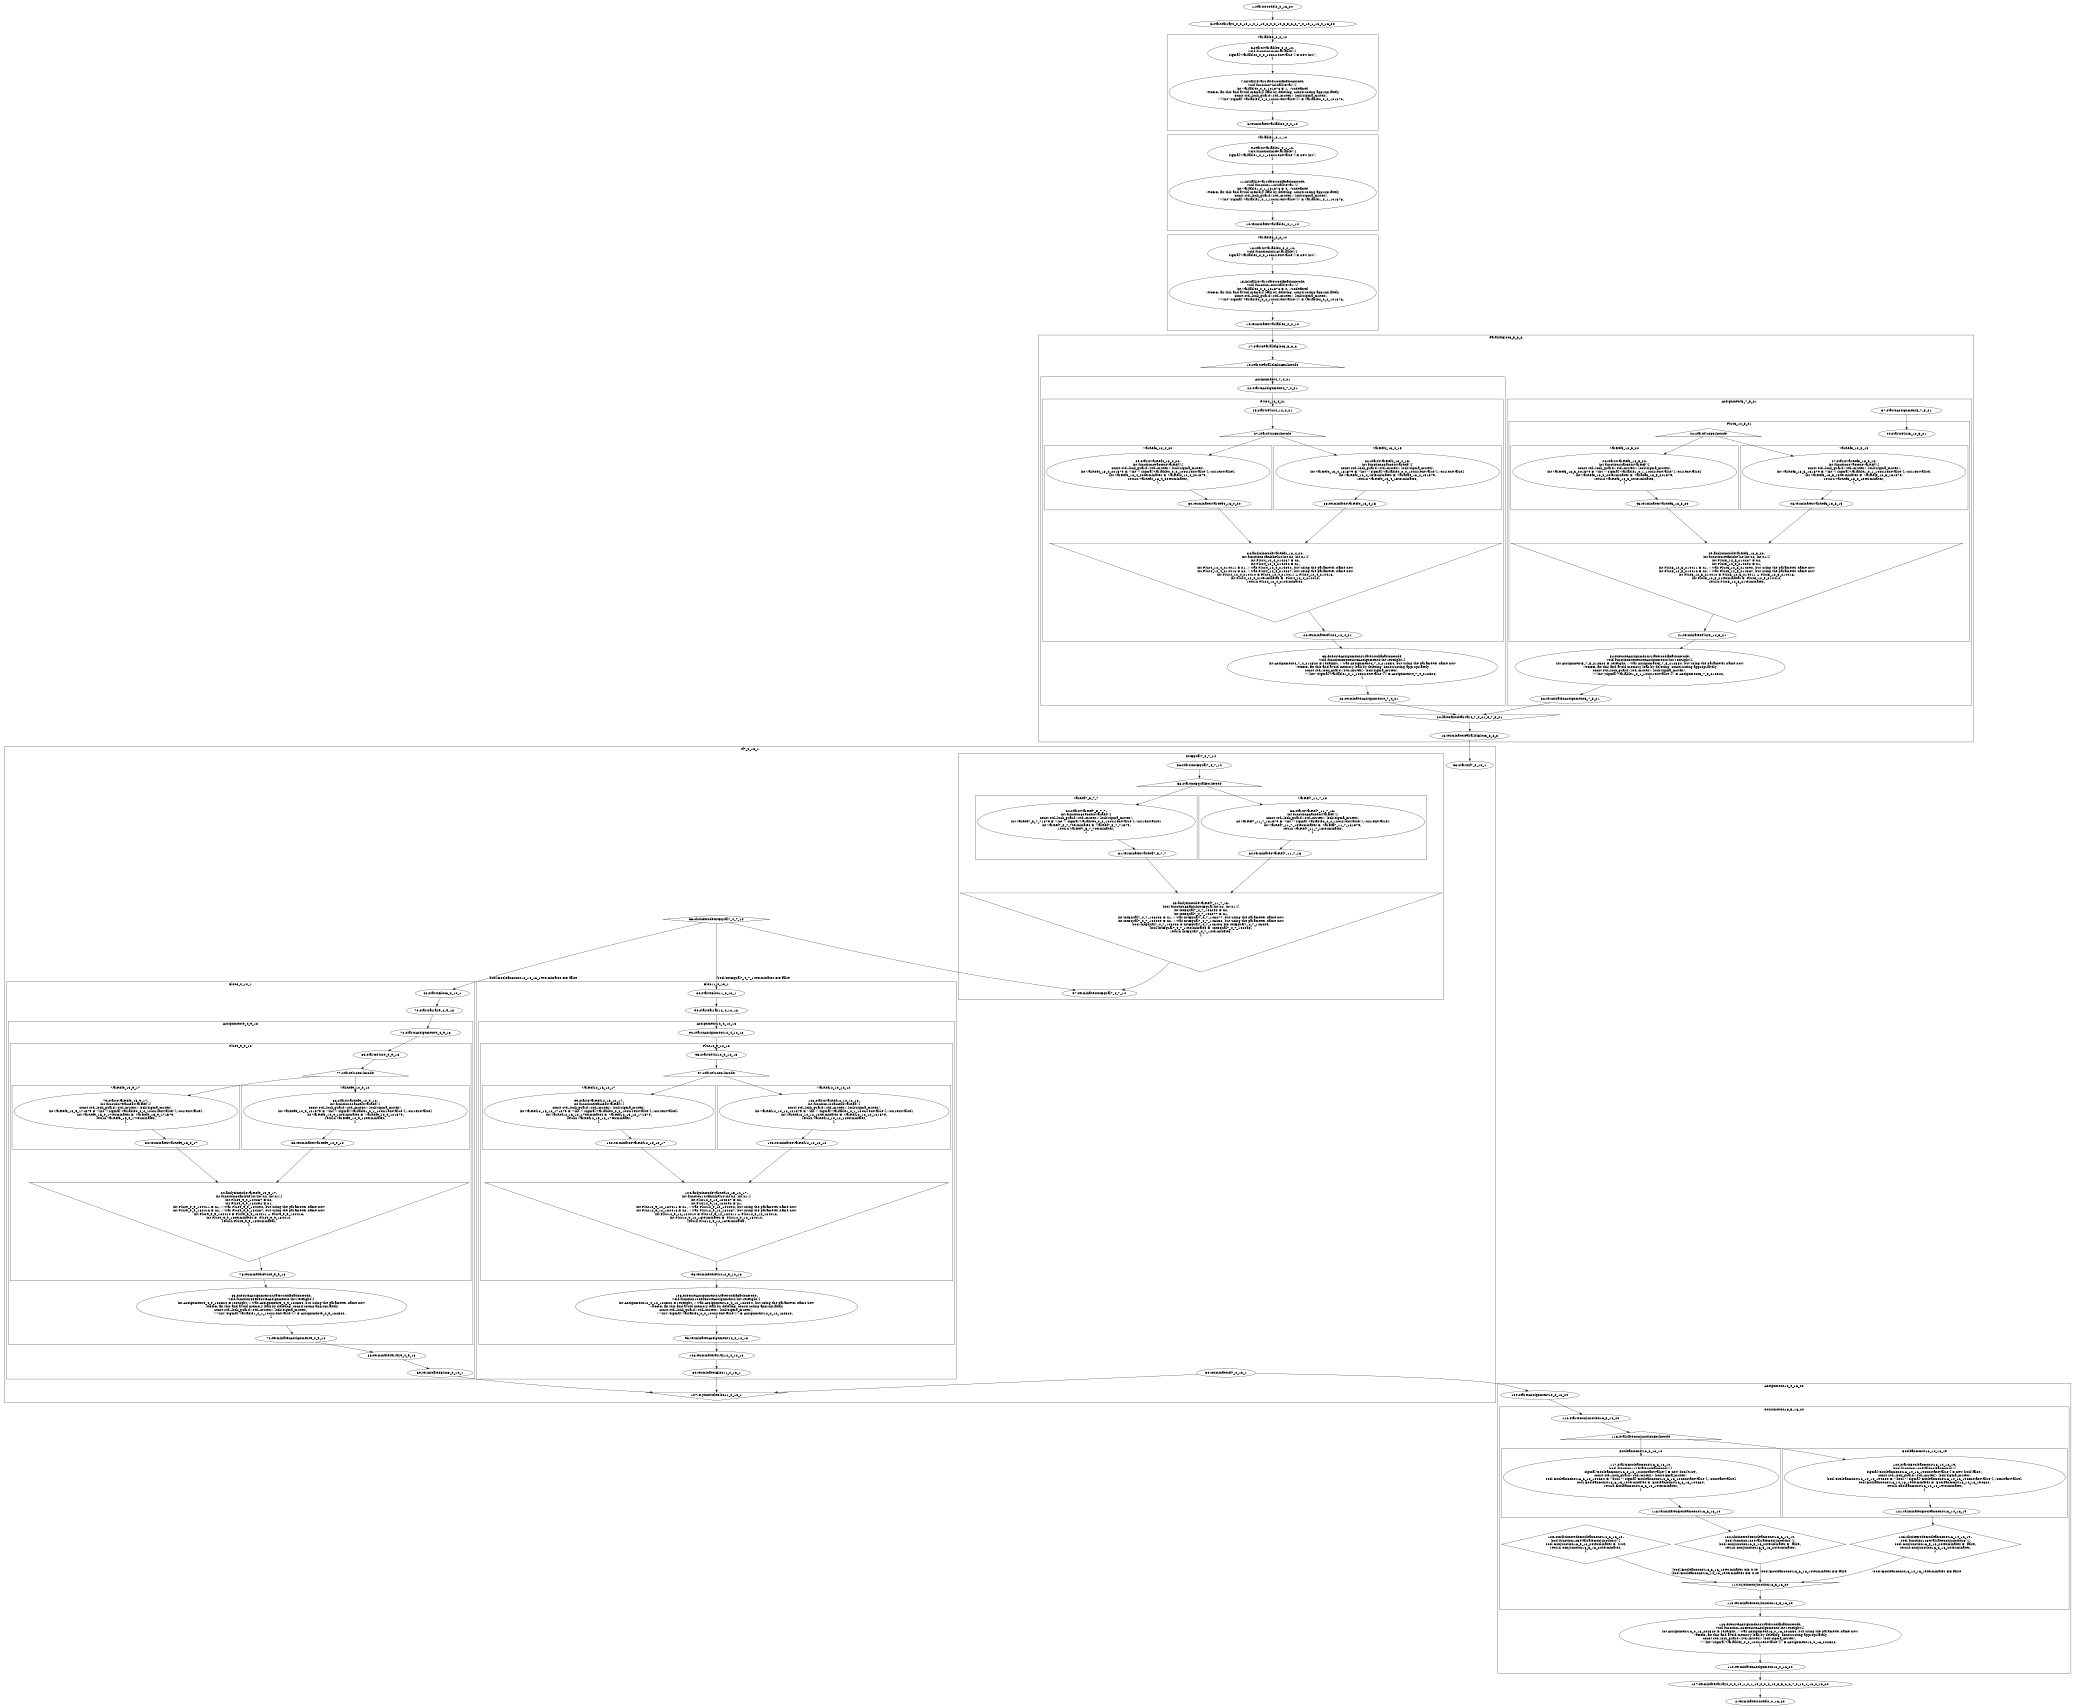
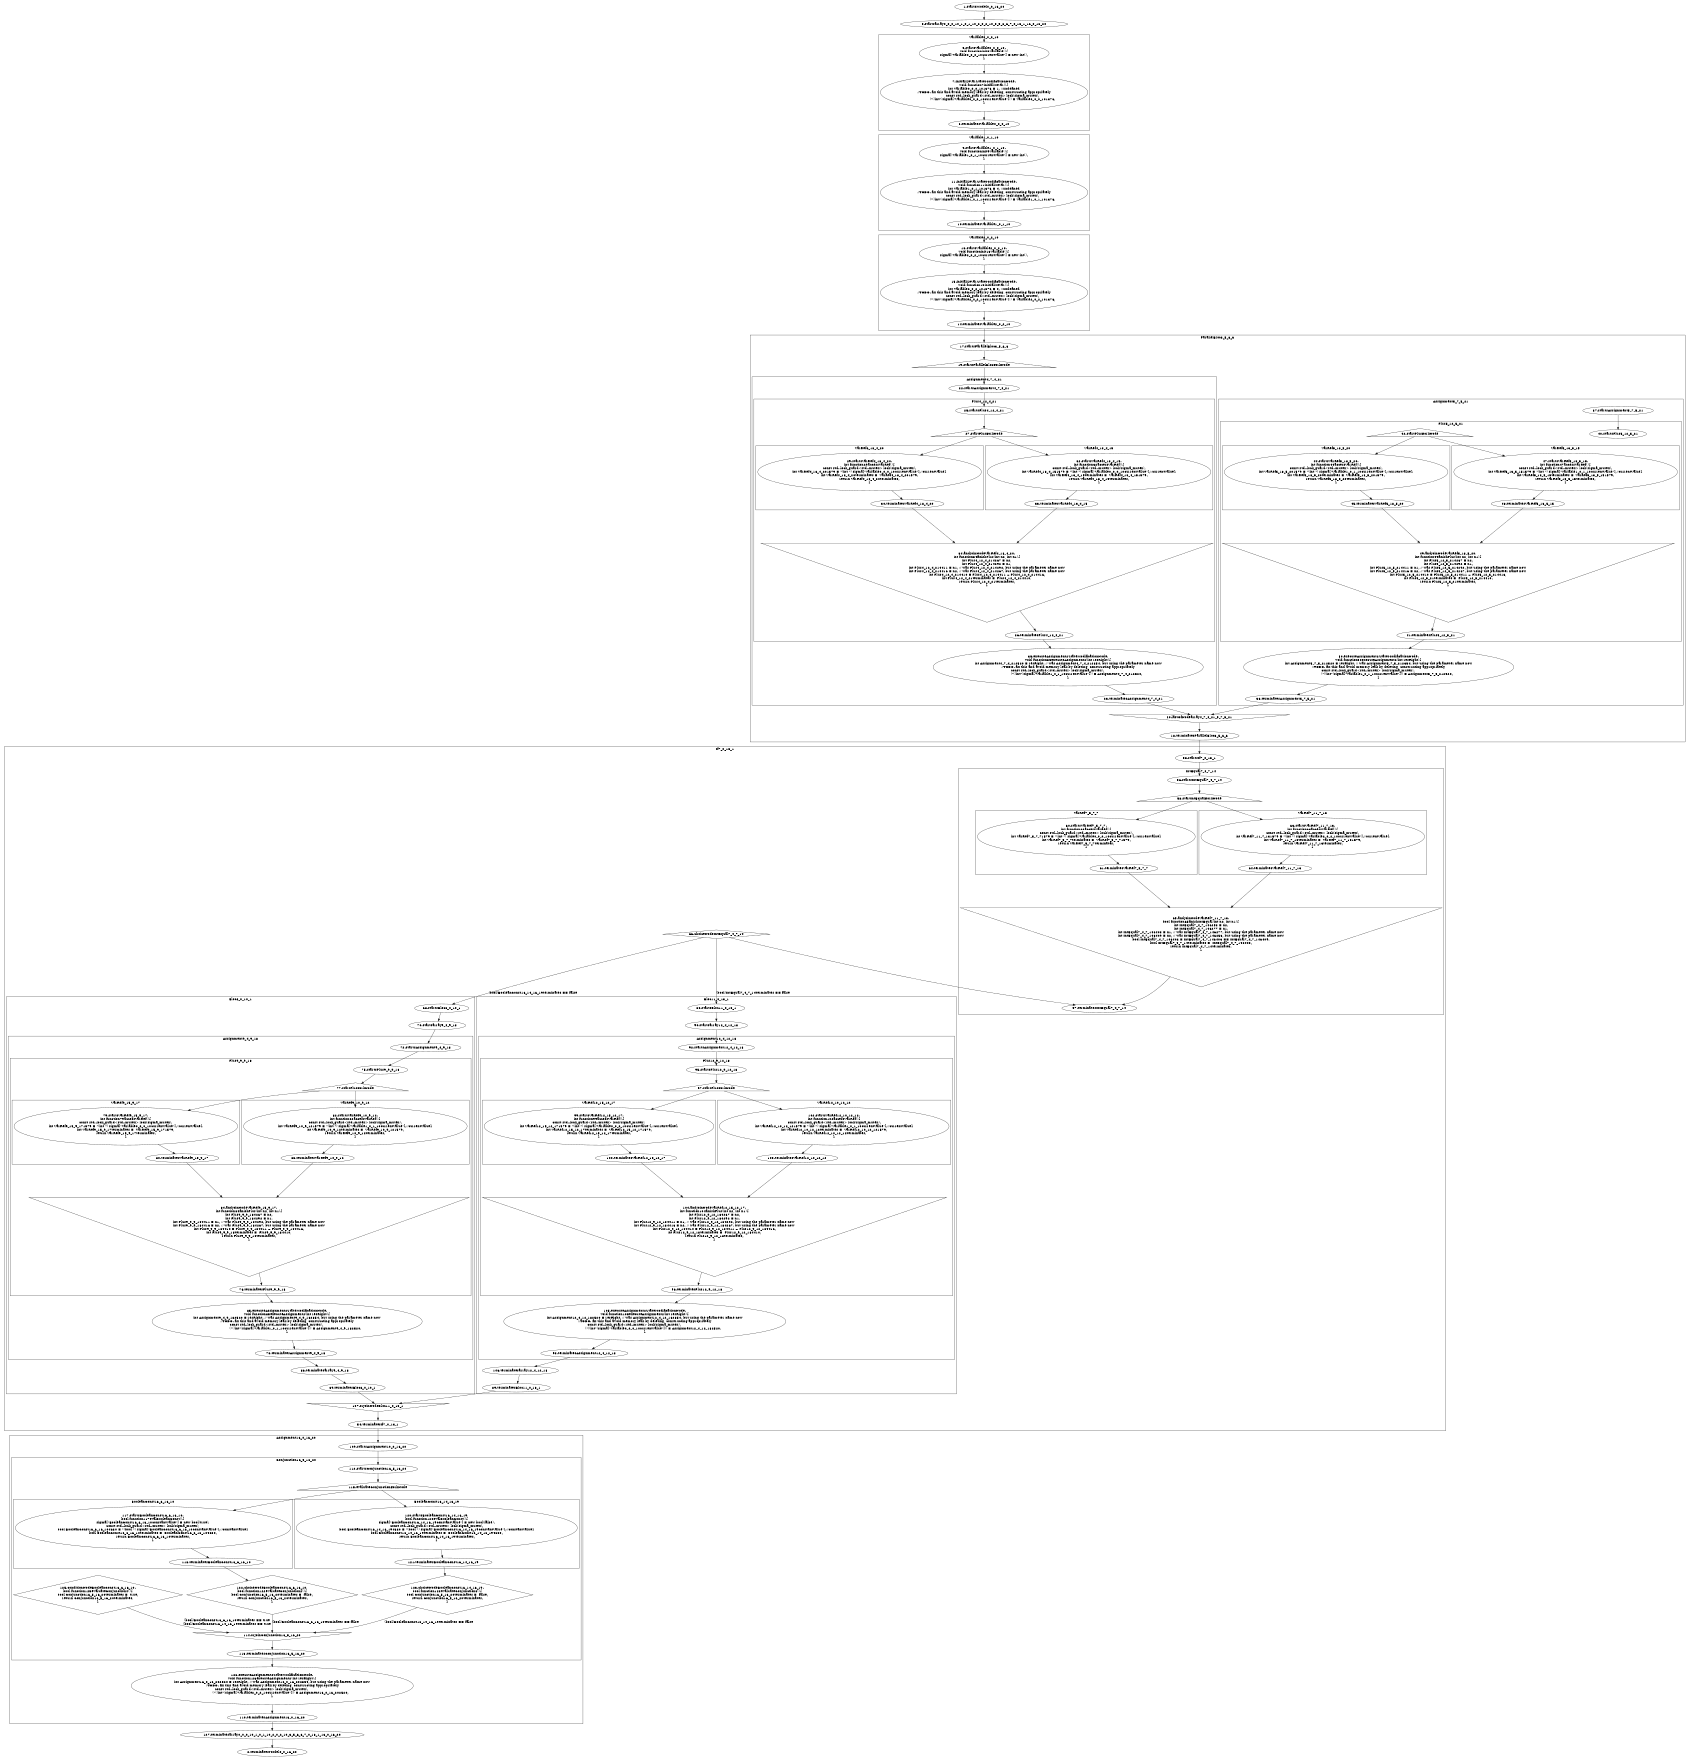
edge "53:startsIf7_0_13_1" -> "56:startsIntEqual7_4_7_14": added
node "65:startsPlus9_9_9_18": label "65:startsPlus9_9_9_18" -> "75:startsPlus9_9_9_18"
edge "54:terminatesIf7_0_13_1" -> "107:orJoinNodeBloc11_0_13_1": reversed
